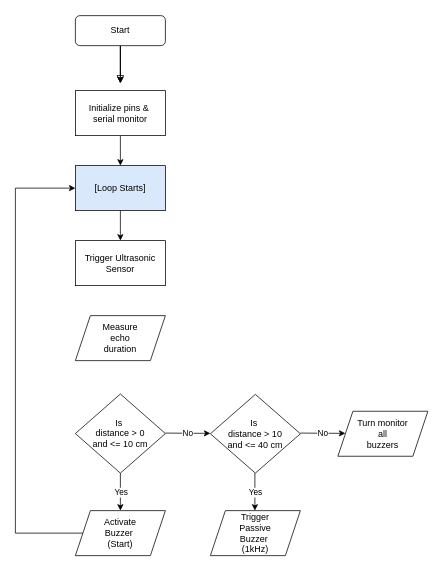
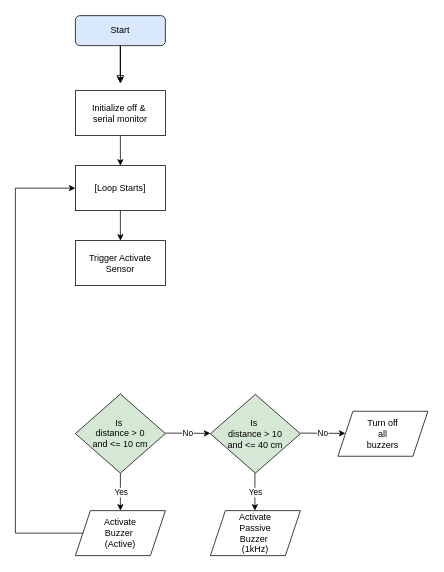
node "Start": fillcolor #ffffff -> #dae8fc
node "Initialize pins & serial monitor": label "Initialize pins & serial monitor" -> "Initialize off & serial monitor"
node "[Loop Starts]": fillcolor #dae8fc -> #ffffff
node "Trigger Ultrasonic Sensor": label "Trigger Ultrasonic Sensor" -> "Trigger Activate Sensor"
node "Measure echo duration": removed
node "Is distance > 0 and <= 10 cm": fillcolor #ffffff -> #d5e8d4
node "Is distance > 10 and <= 40 cm": fillcolor #ffffff -> #d5e8d4
node "Turn monitor all buzzers": label "Turn monitor all buzzers" -> "Turn off all buzzers"
node "Activate Buzzer (Start)": label "Activate Buzzer (Start)" -> "Activate Buzzer (Active)"
node "Trigger Passive Buzzer (1kHz)": label "Trigger Passive Buzzer (1kHz)" -> "Activate Passive Buzzer (1kHz)"
